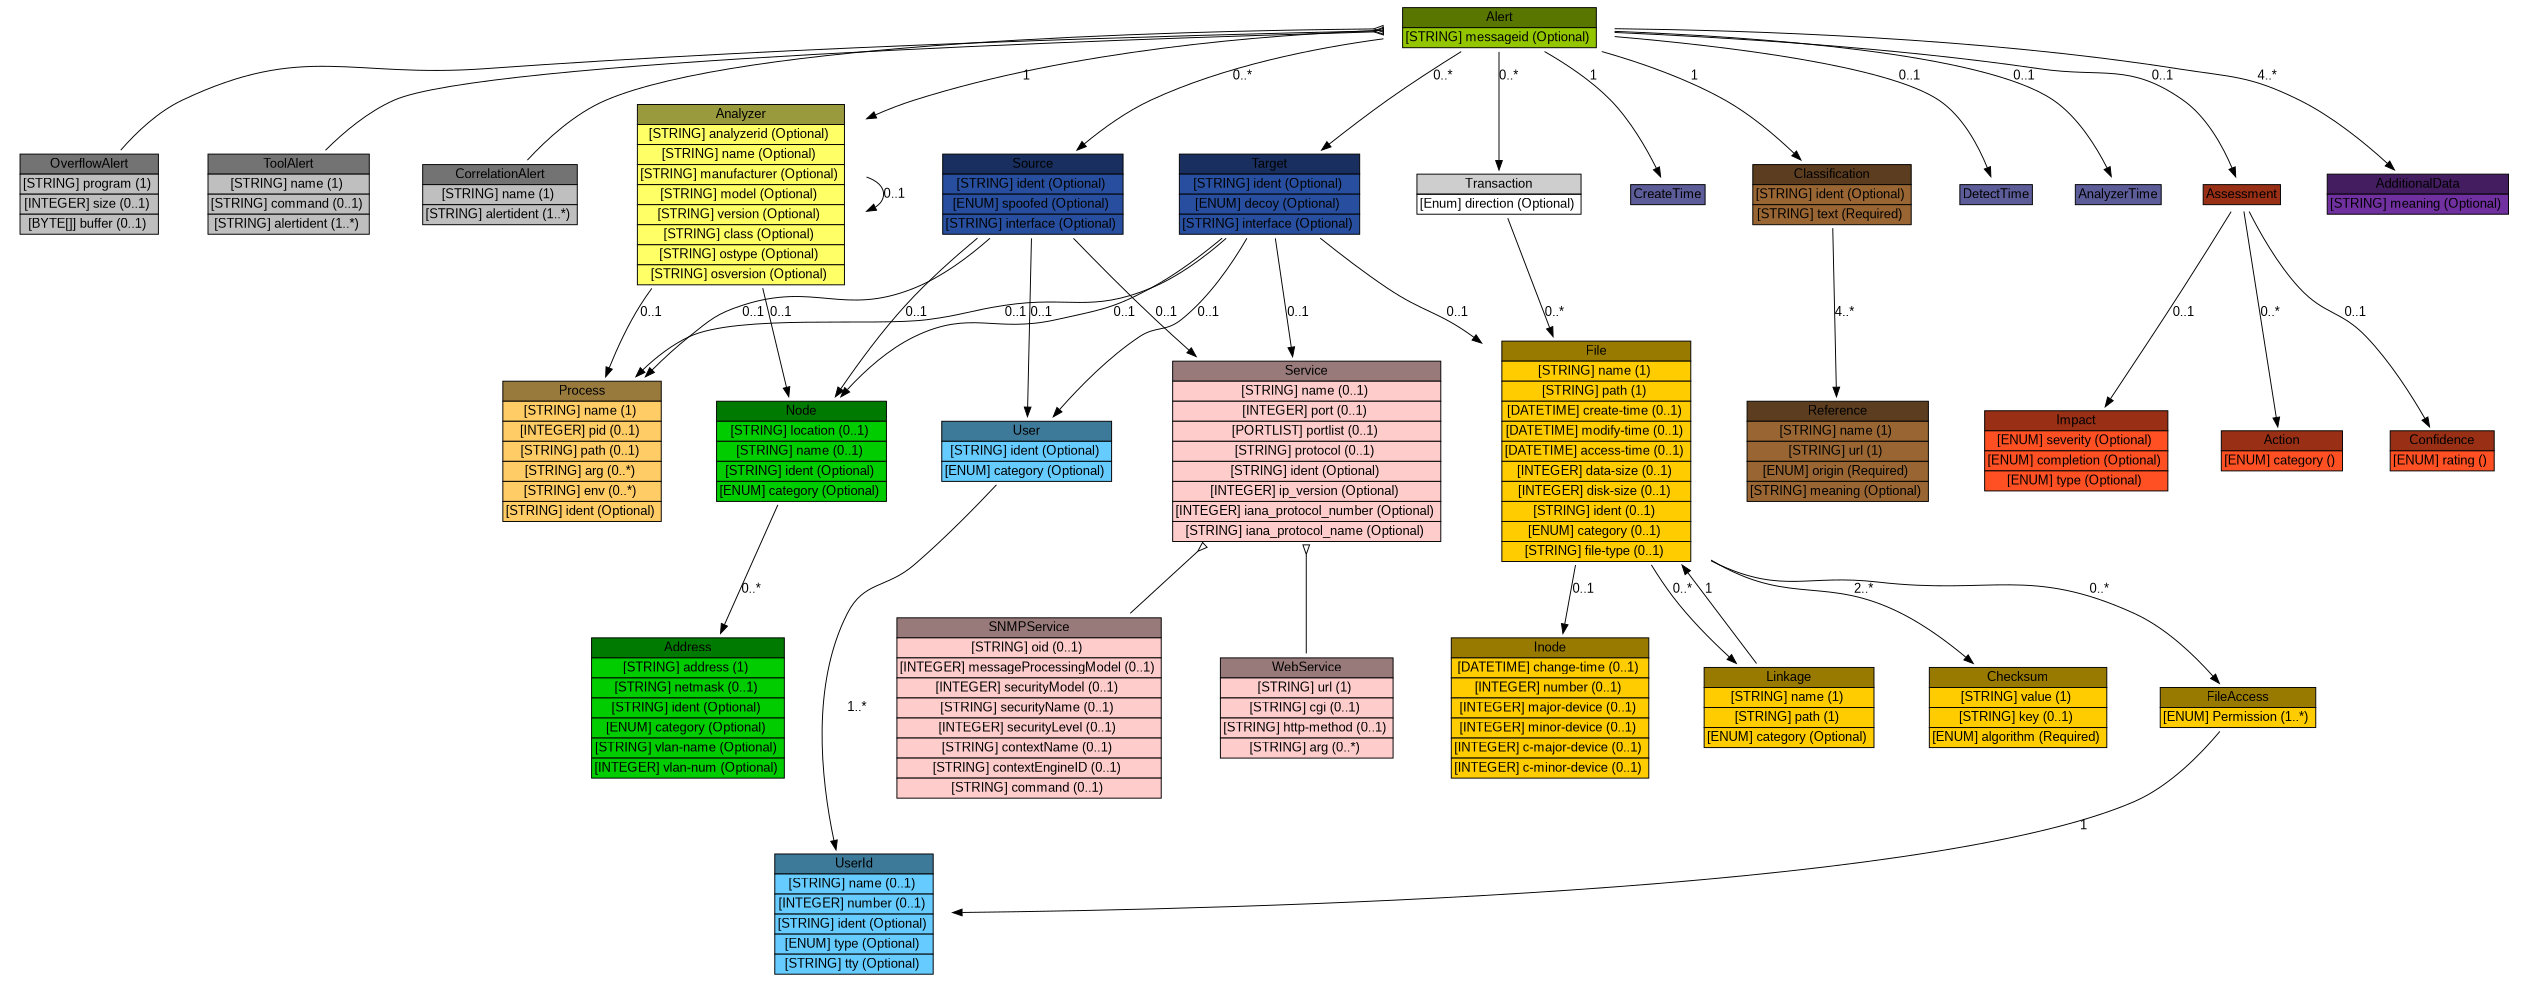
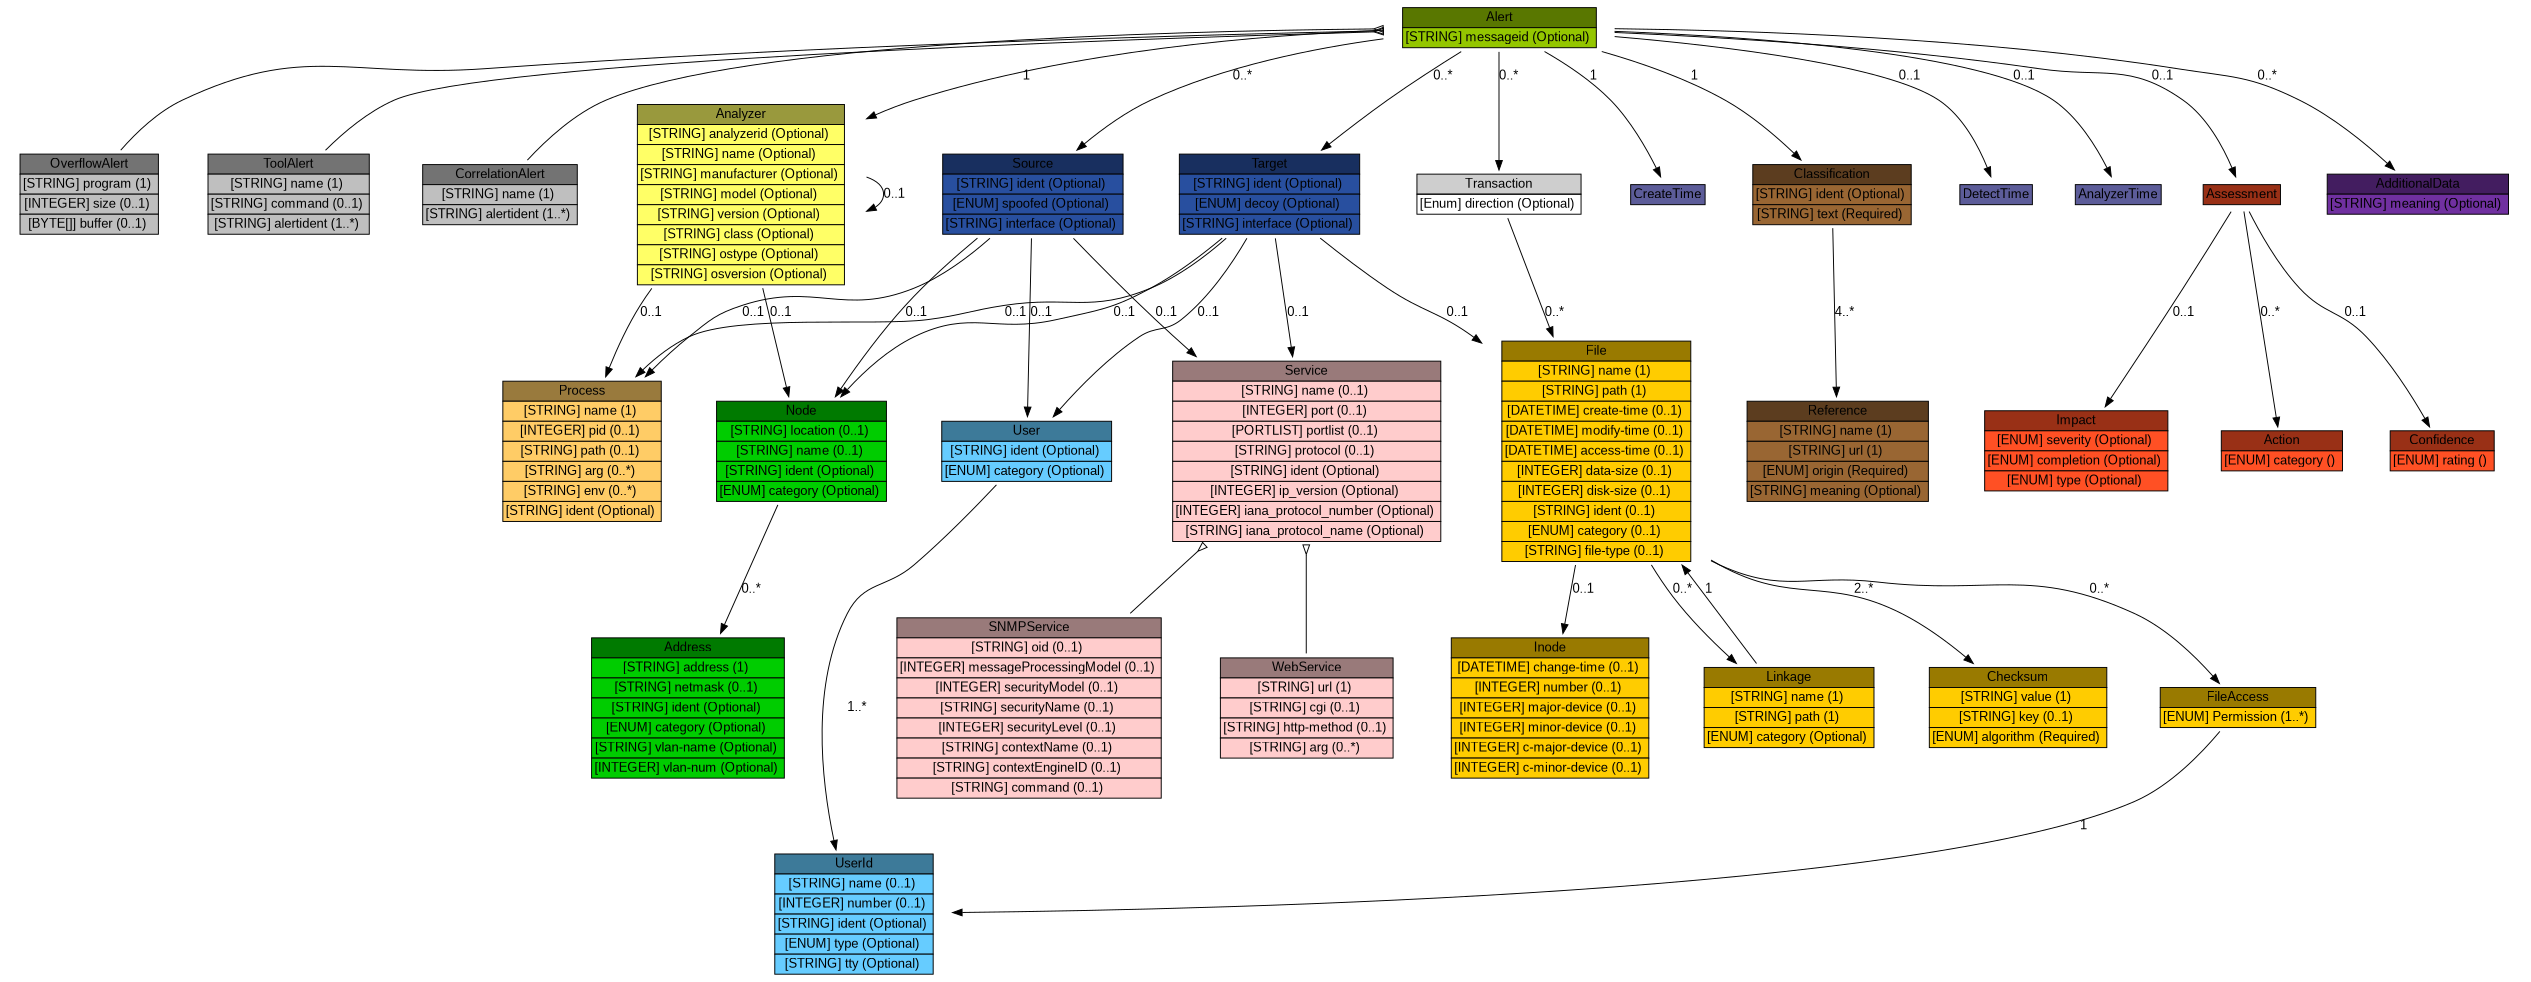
edge "Alert" -> "AdditionalData": label "4..*" -> "0..*"
